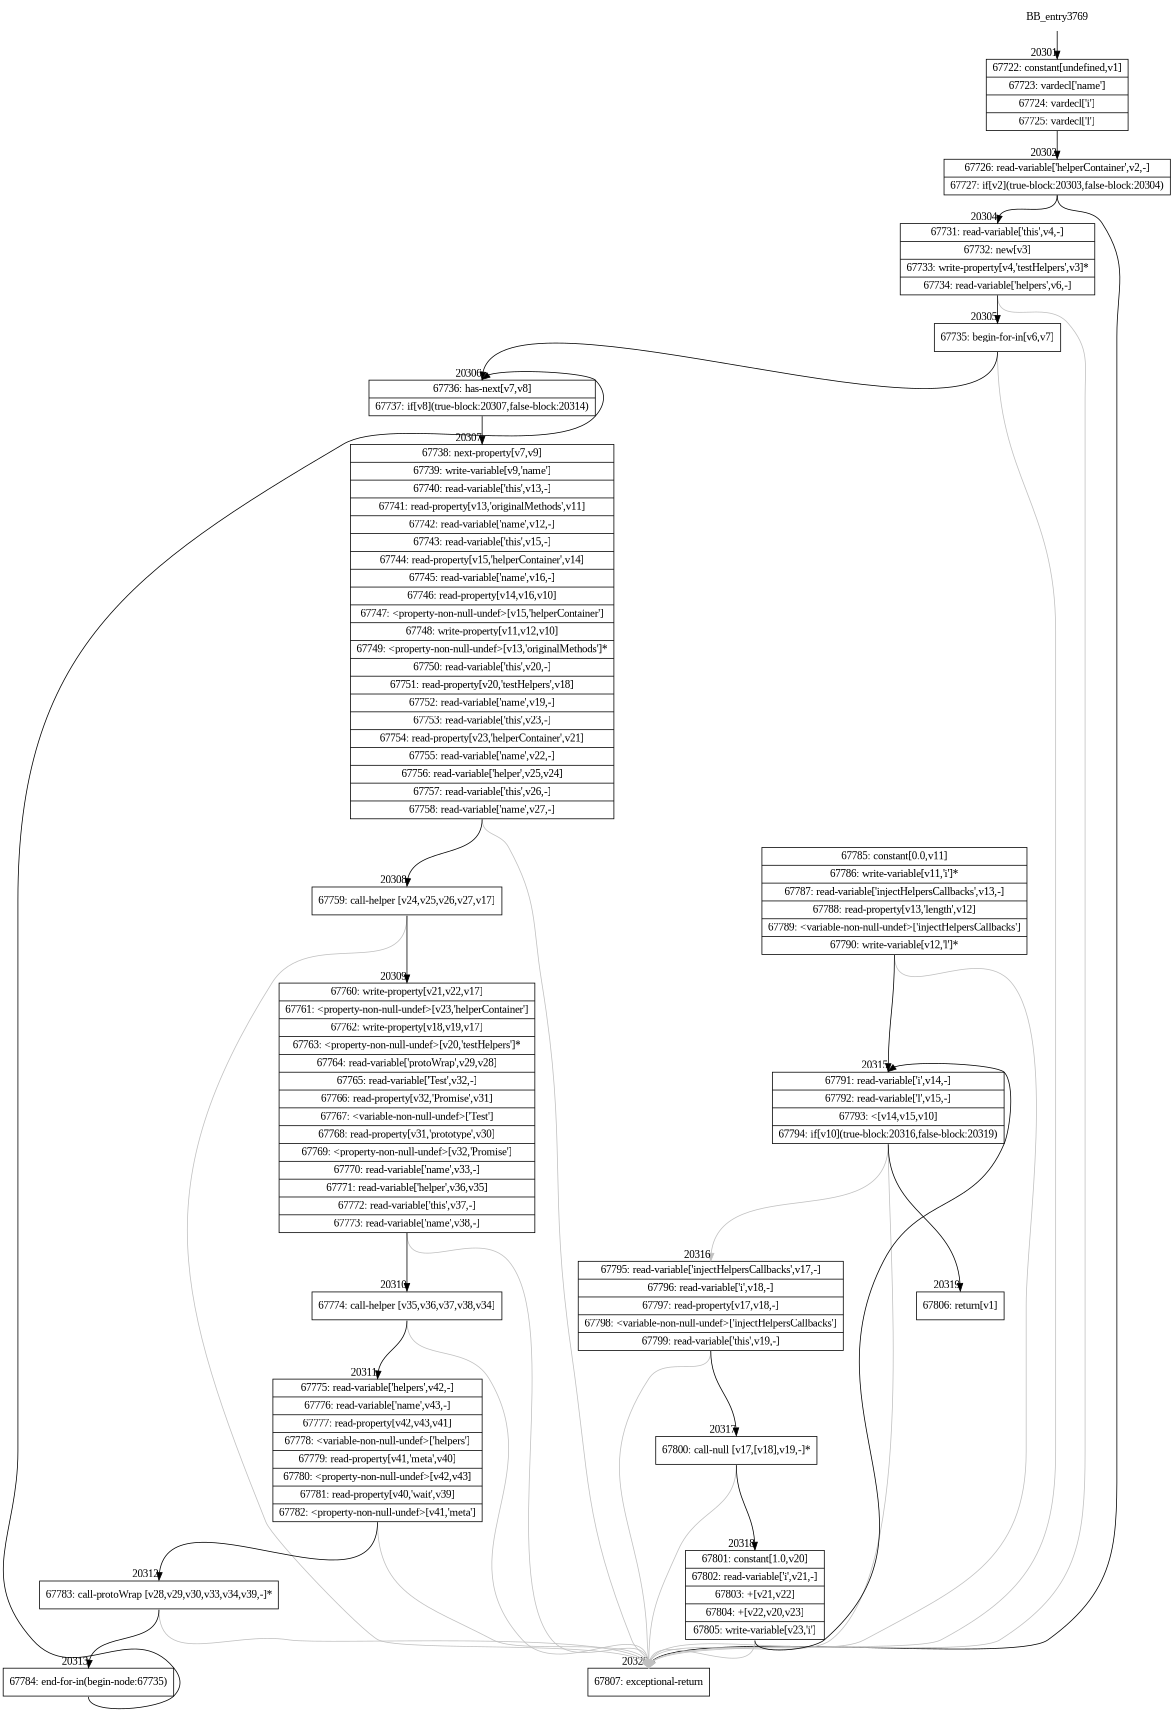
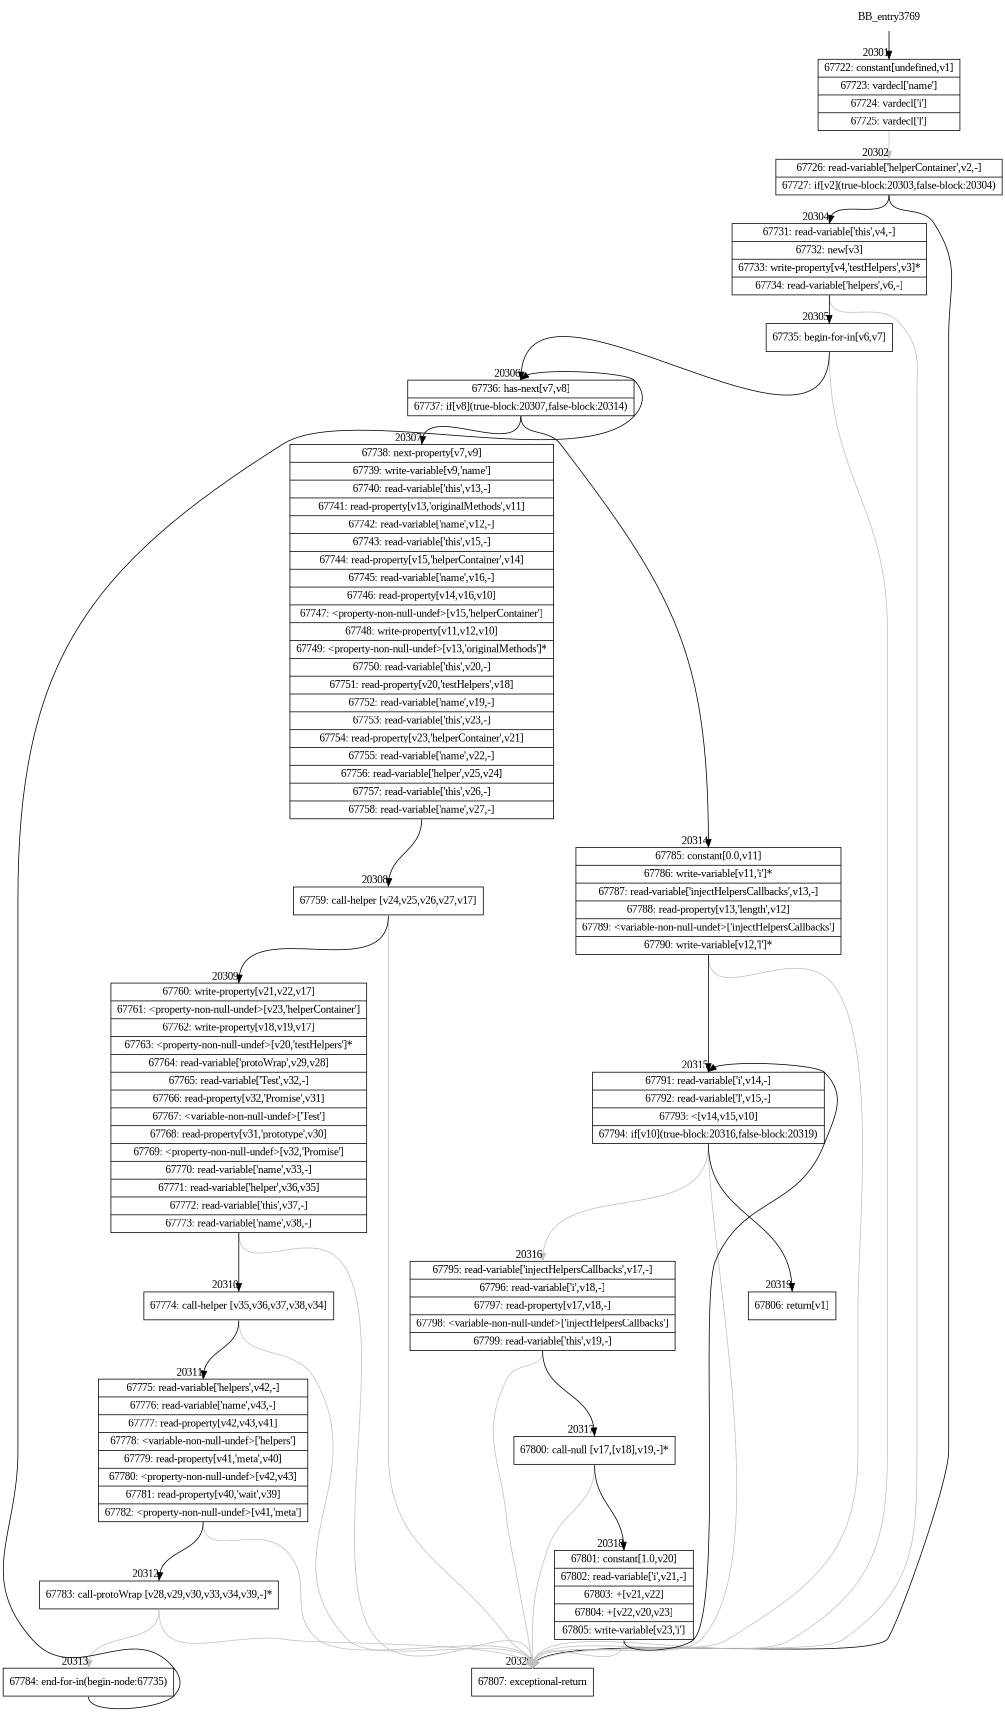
edge "67722: constant[undefined,v1]" -> "67726: read-variable['helperContainer',v2,-]": color black -> gray
edge "67736: has-next[v7,v8]" -> "67785: constant[0.0,v11]": added
edge "67738: next-property[v7,v9]" -> "67807: exceptional-return": removed
edge "67783: call-protoWrap [v28,v29,v30,v33,v34,v39,-]*" -> "67784: end-for-in(begin-node:67735)": color black -> gray
